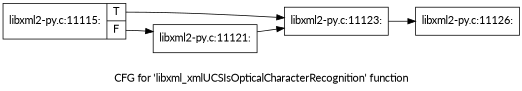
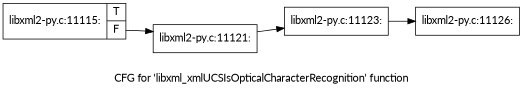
edge "libxml2-py.c:11115:" -> "libxml2-py.c:11123:": removed
